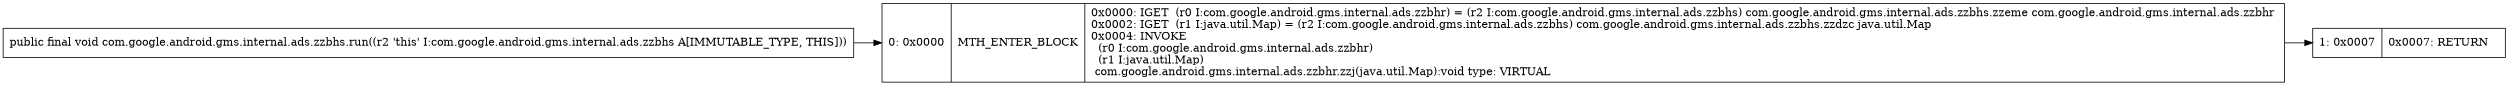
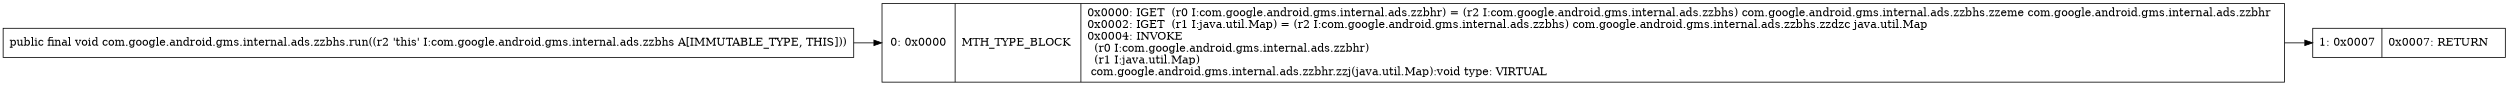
node "0: 0x0000": text "MTH_ENTER_BLOCK" -> "MTH_TYPE_BLOCK"
